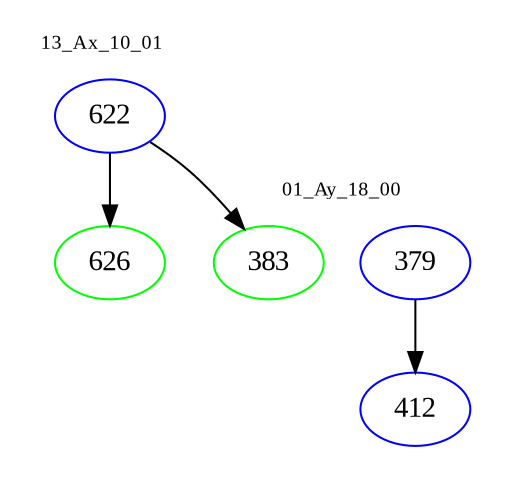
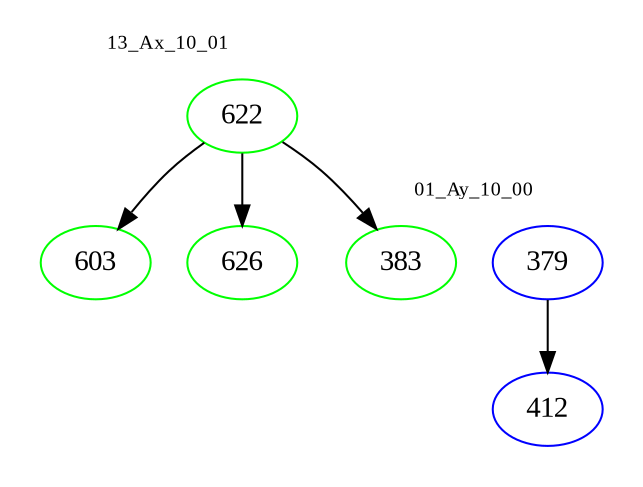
node "622": color blue -> green
cluster "01_Ay_18_00": label "01_Ay_18_00" -> "01_Ay_10_00"
node "603": added
